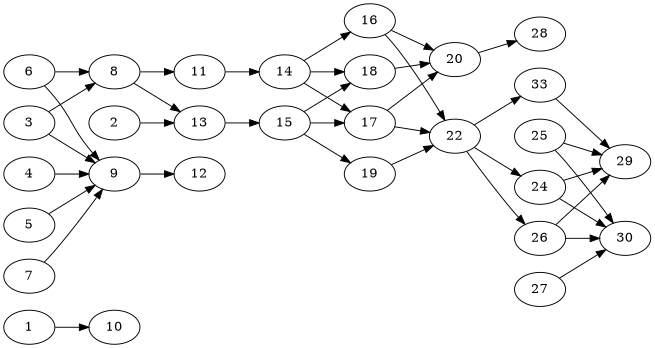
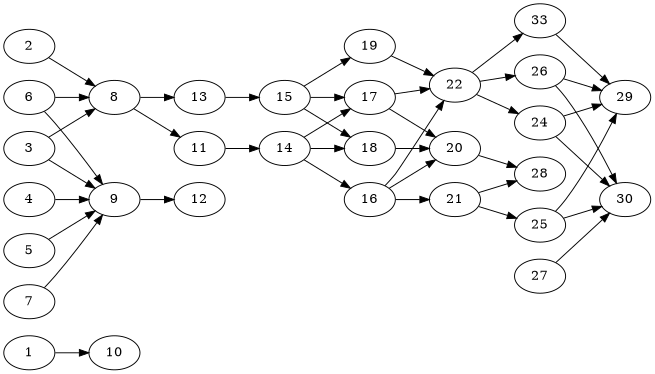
edge "2" -> "13": now "2" -> "8"
node "21": added
